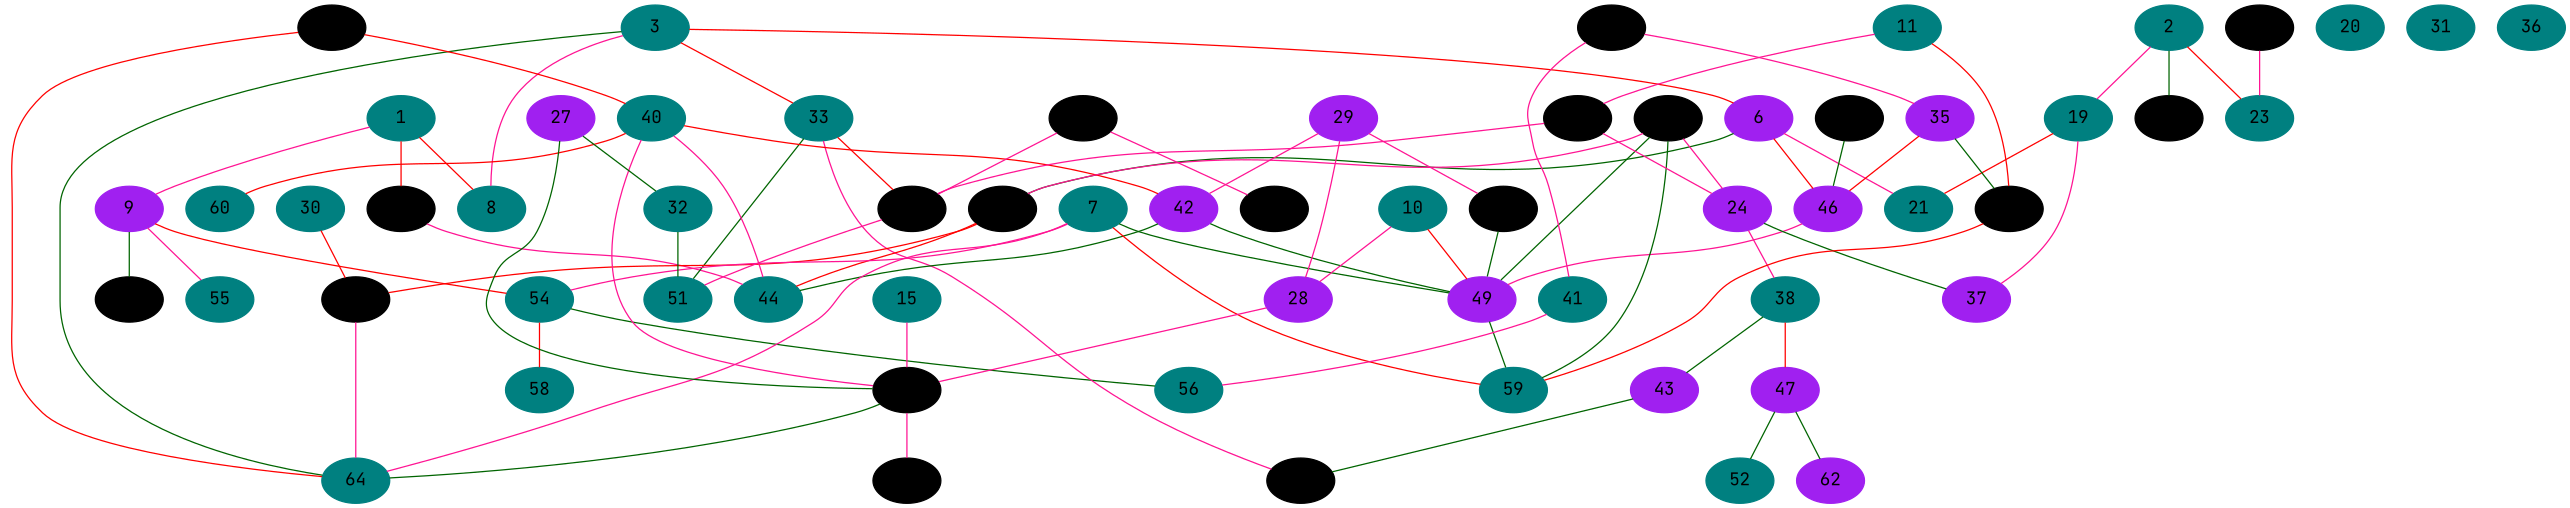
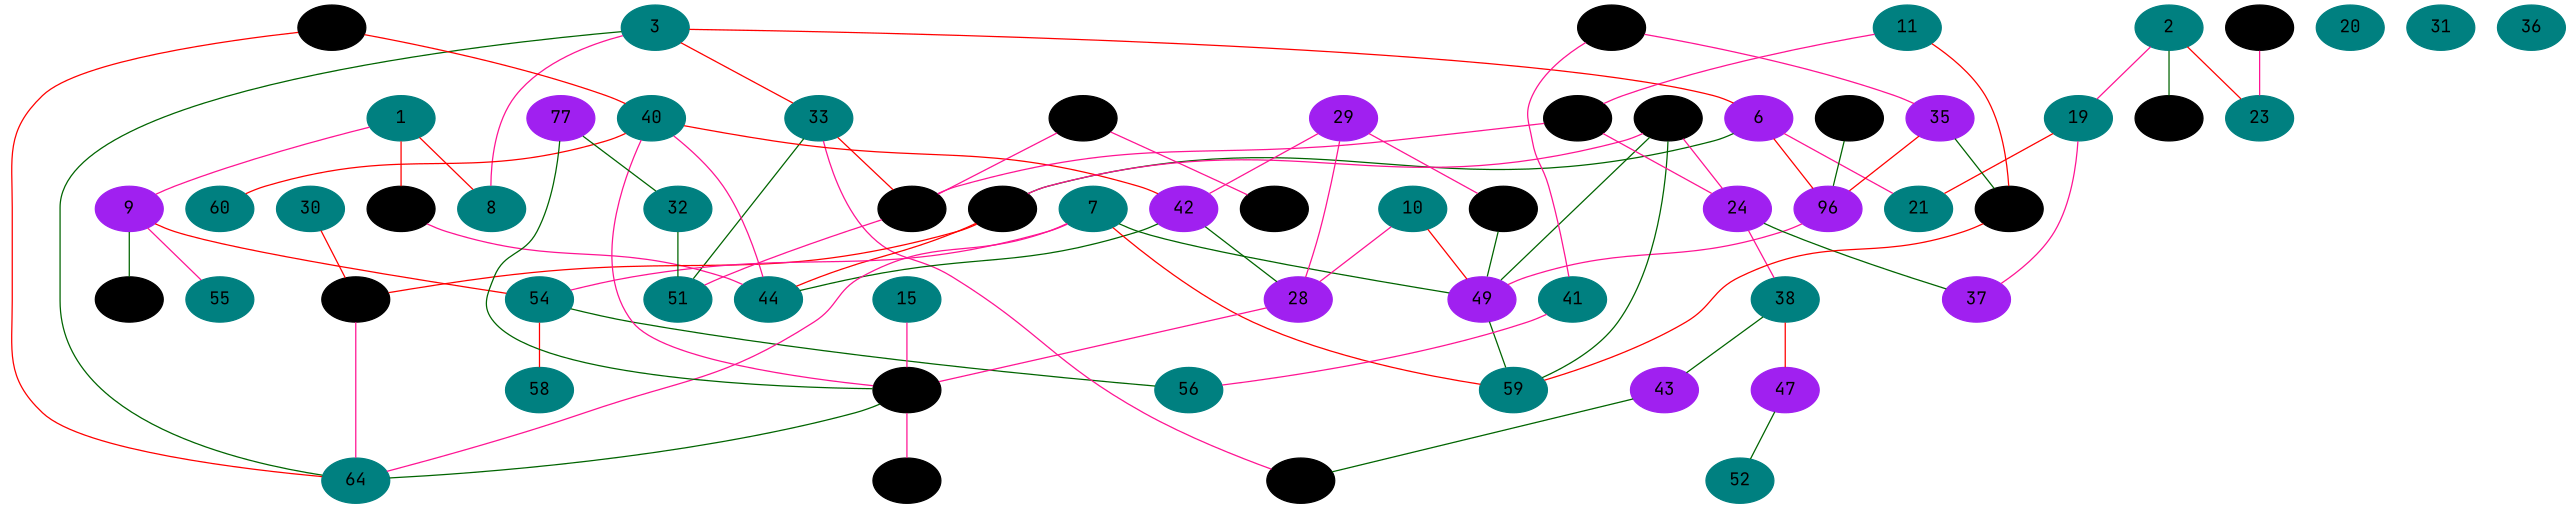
node "27": label "27" -> "77"
node "46": label "46" -> "96"
edge "42" -- "49": now "42" -- "28"
node "62": removed
